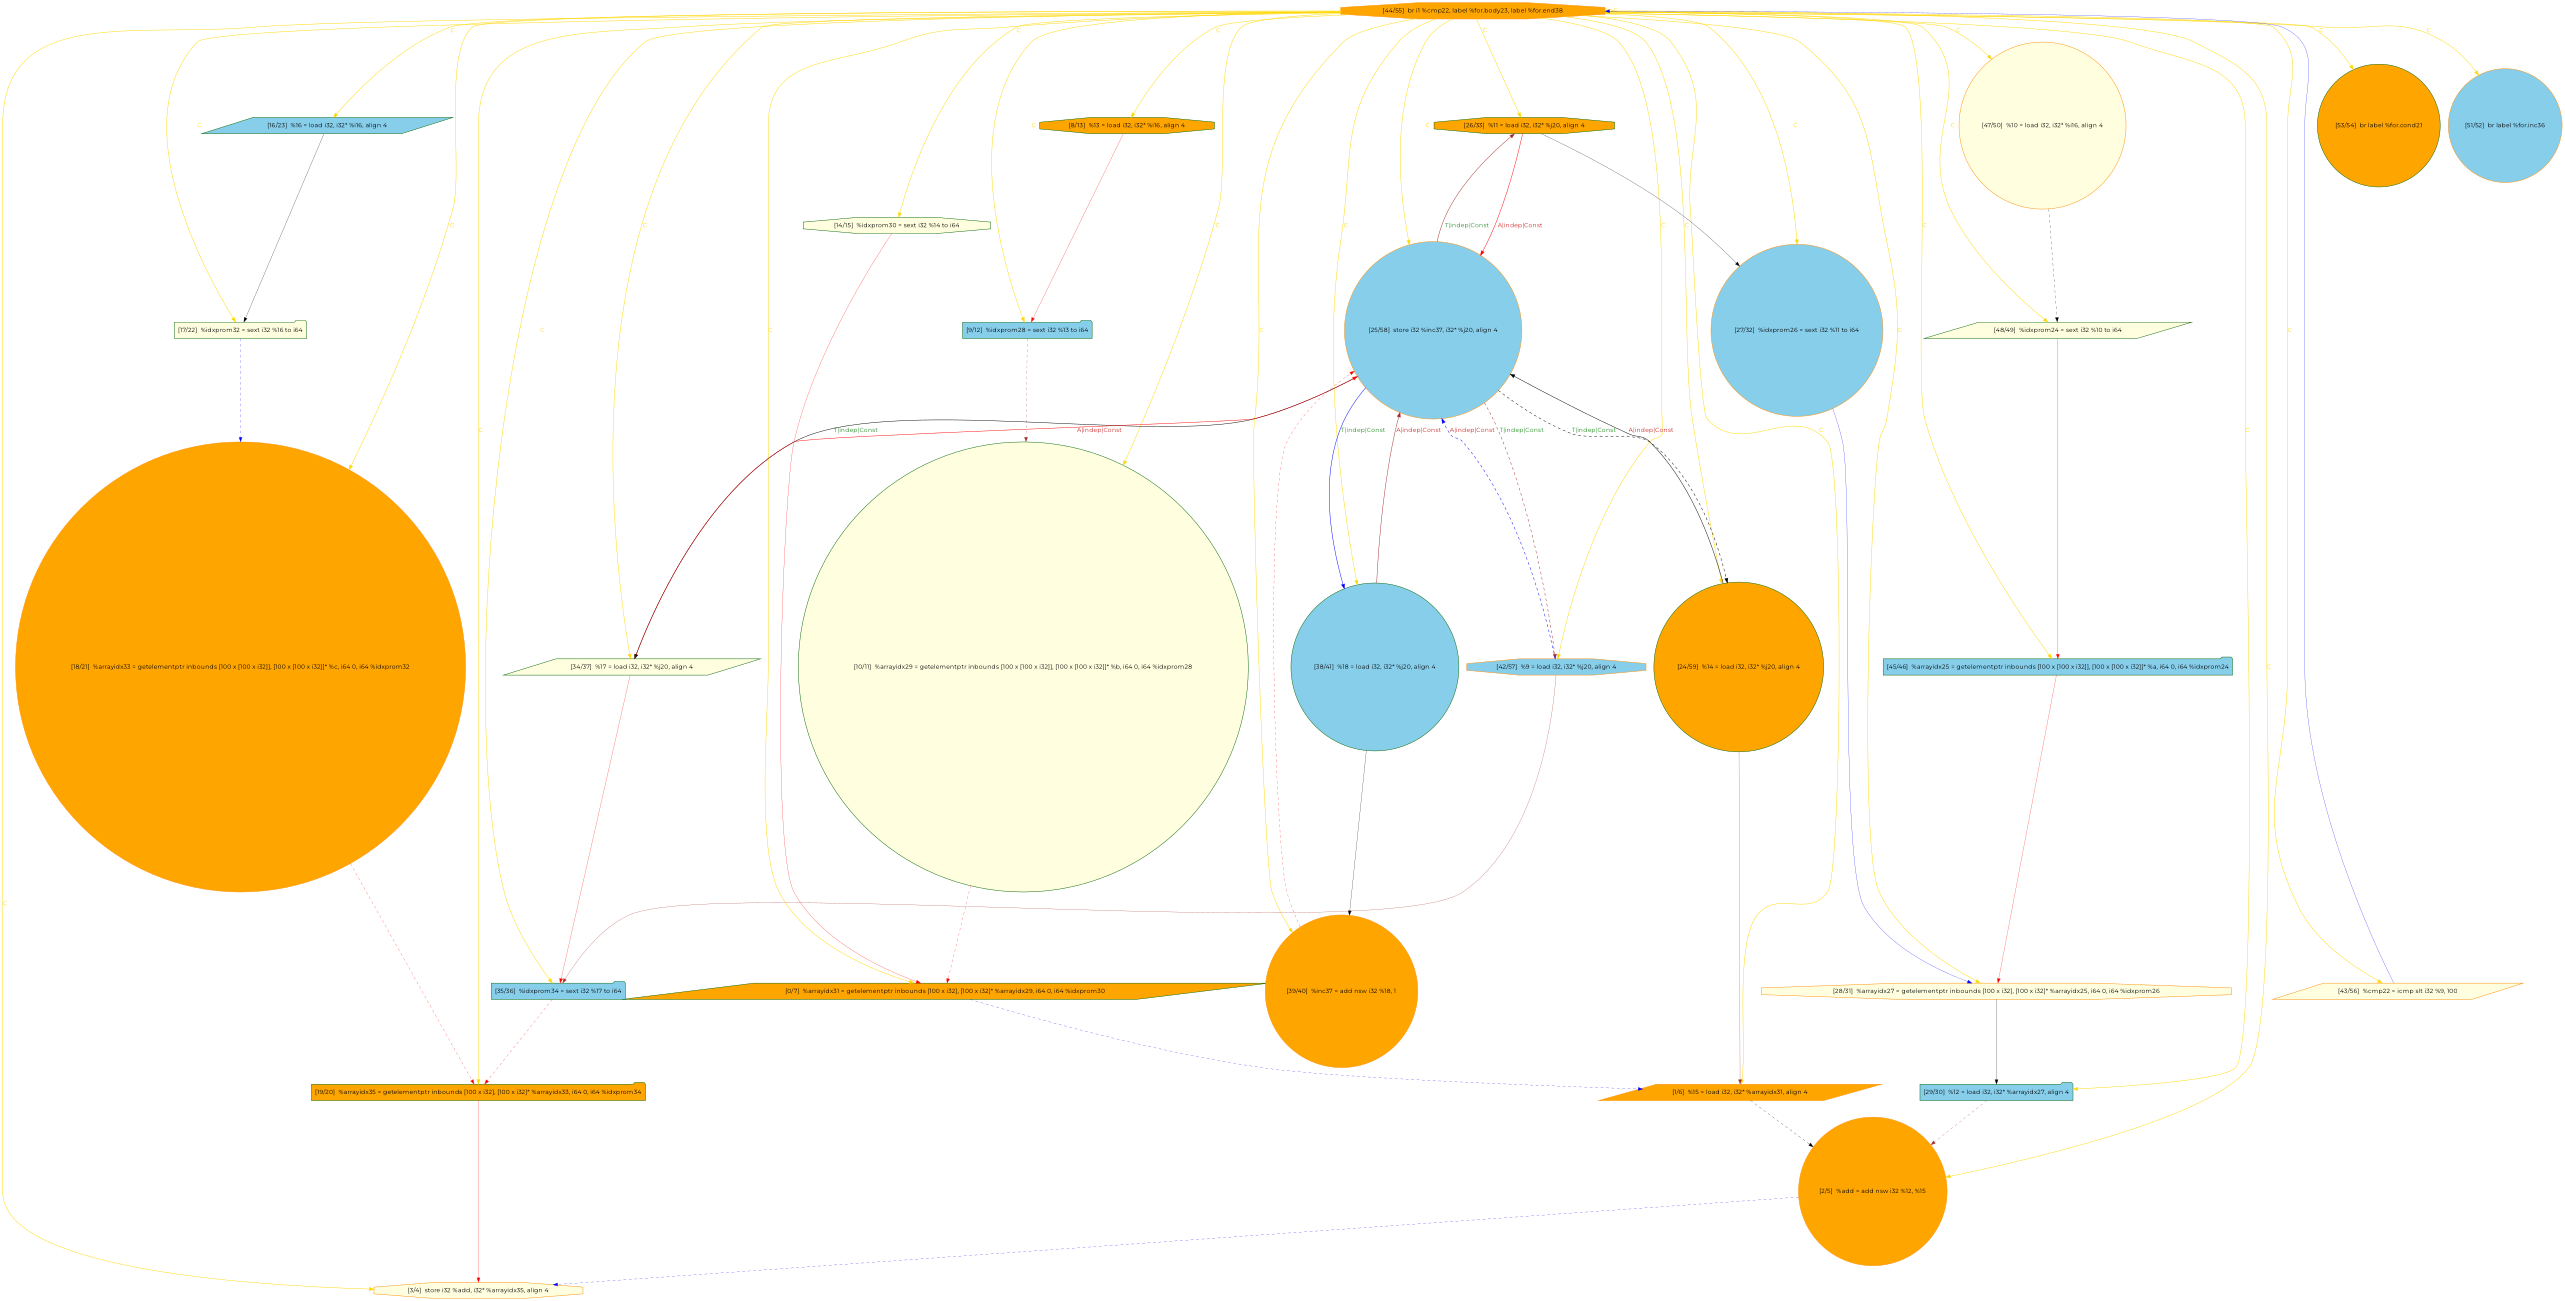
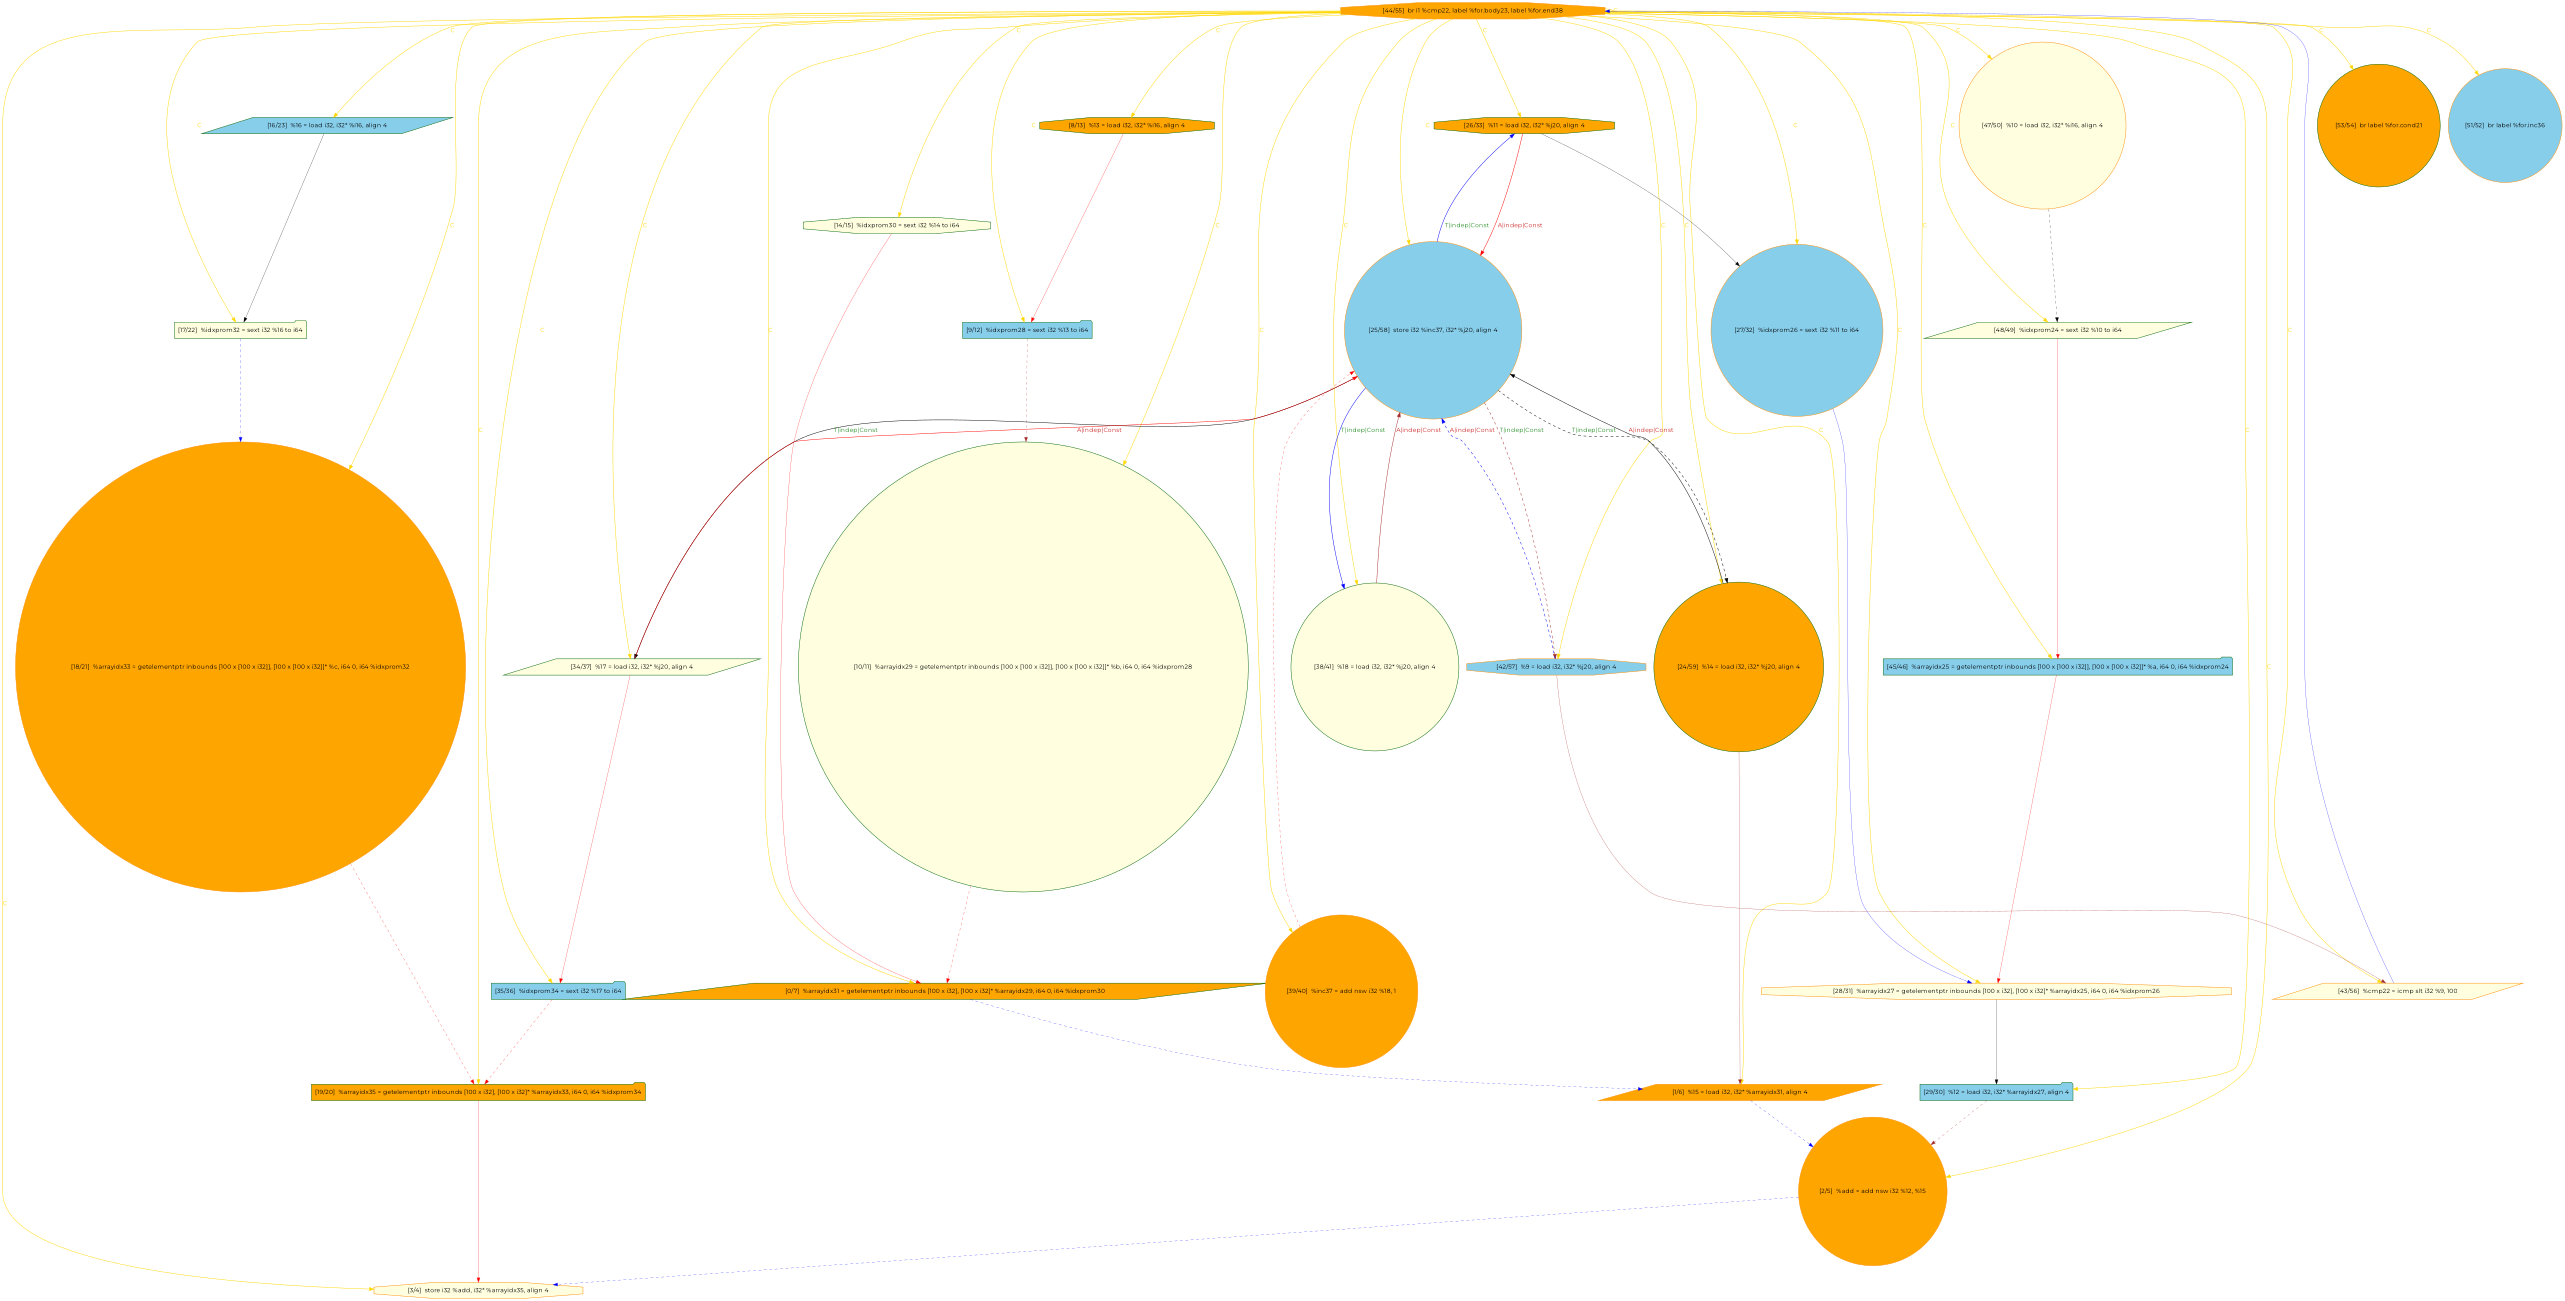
edge "[25/58]  store i32 %inc37, i32* %j20, align 4" -> "[26/33]  %11 = load i32, i32* %j20, align 4": color brown -> blue
node "[38/41]  %18 = load i32, i32* %j20, align 4": fillcolor skyblue -> lightyellow
edge "[38/41]  %18 = load i32, i32* %j20, align 4" -> "[39/40]  %inc37 = add nsw i32 %18, 1": removed
edge "[42/57]  %9 = load i32, i32* %j20, align 4" -> "[35/36]  %idxprom34 = sext i32 %17 to i64": now "[42/57]  %9 = load i32, i32* %j20, align 4" -> "[43/56]  %cmp22 = icmp slt i32 %9, 100"
edge "[1/6]  %15 = load i32, i32* %arrayidx31, align 4" -> "[2/5]  %add = add nsw i32 %12, %15": color black -> blue
